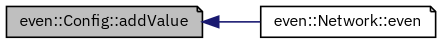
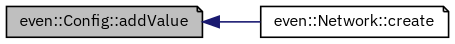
node "even::Network::even": label "even::Network::even" -> "even::Network::create"
